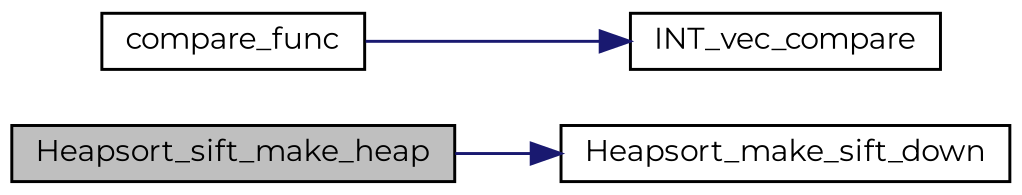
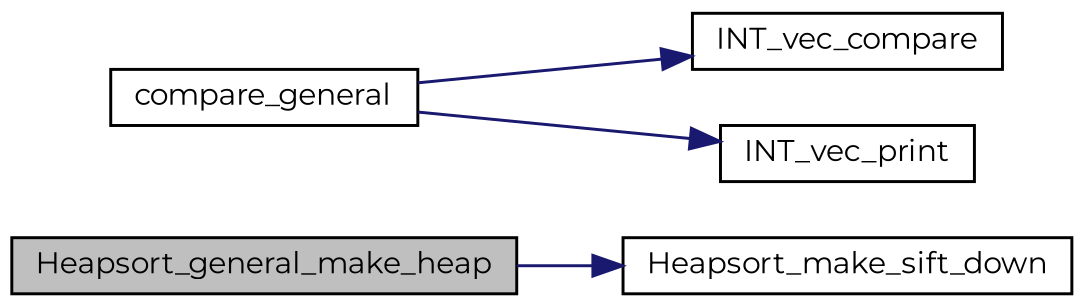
node "compare_func": label "compare_func" -> "compare_general"
node "Heapsort_sift_make_heap": label "Heapsort_sift_make_heap" -> "Heapsort_general_make_heap"
node "INT_vec_print": added
